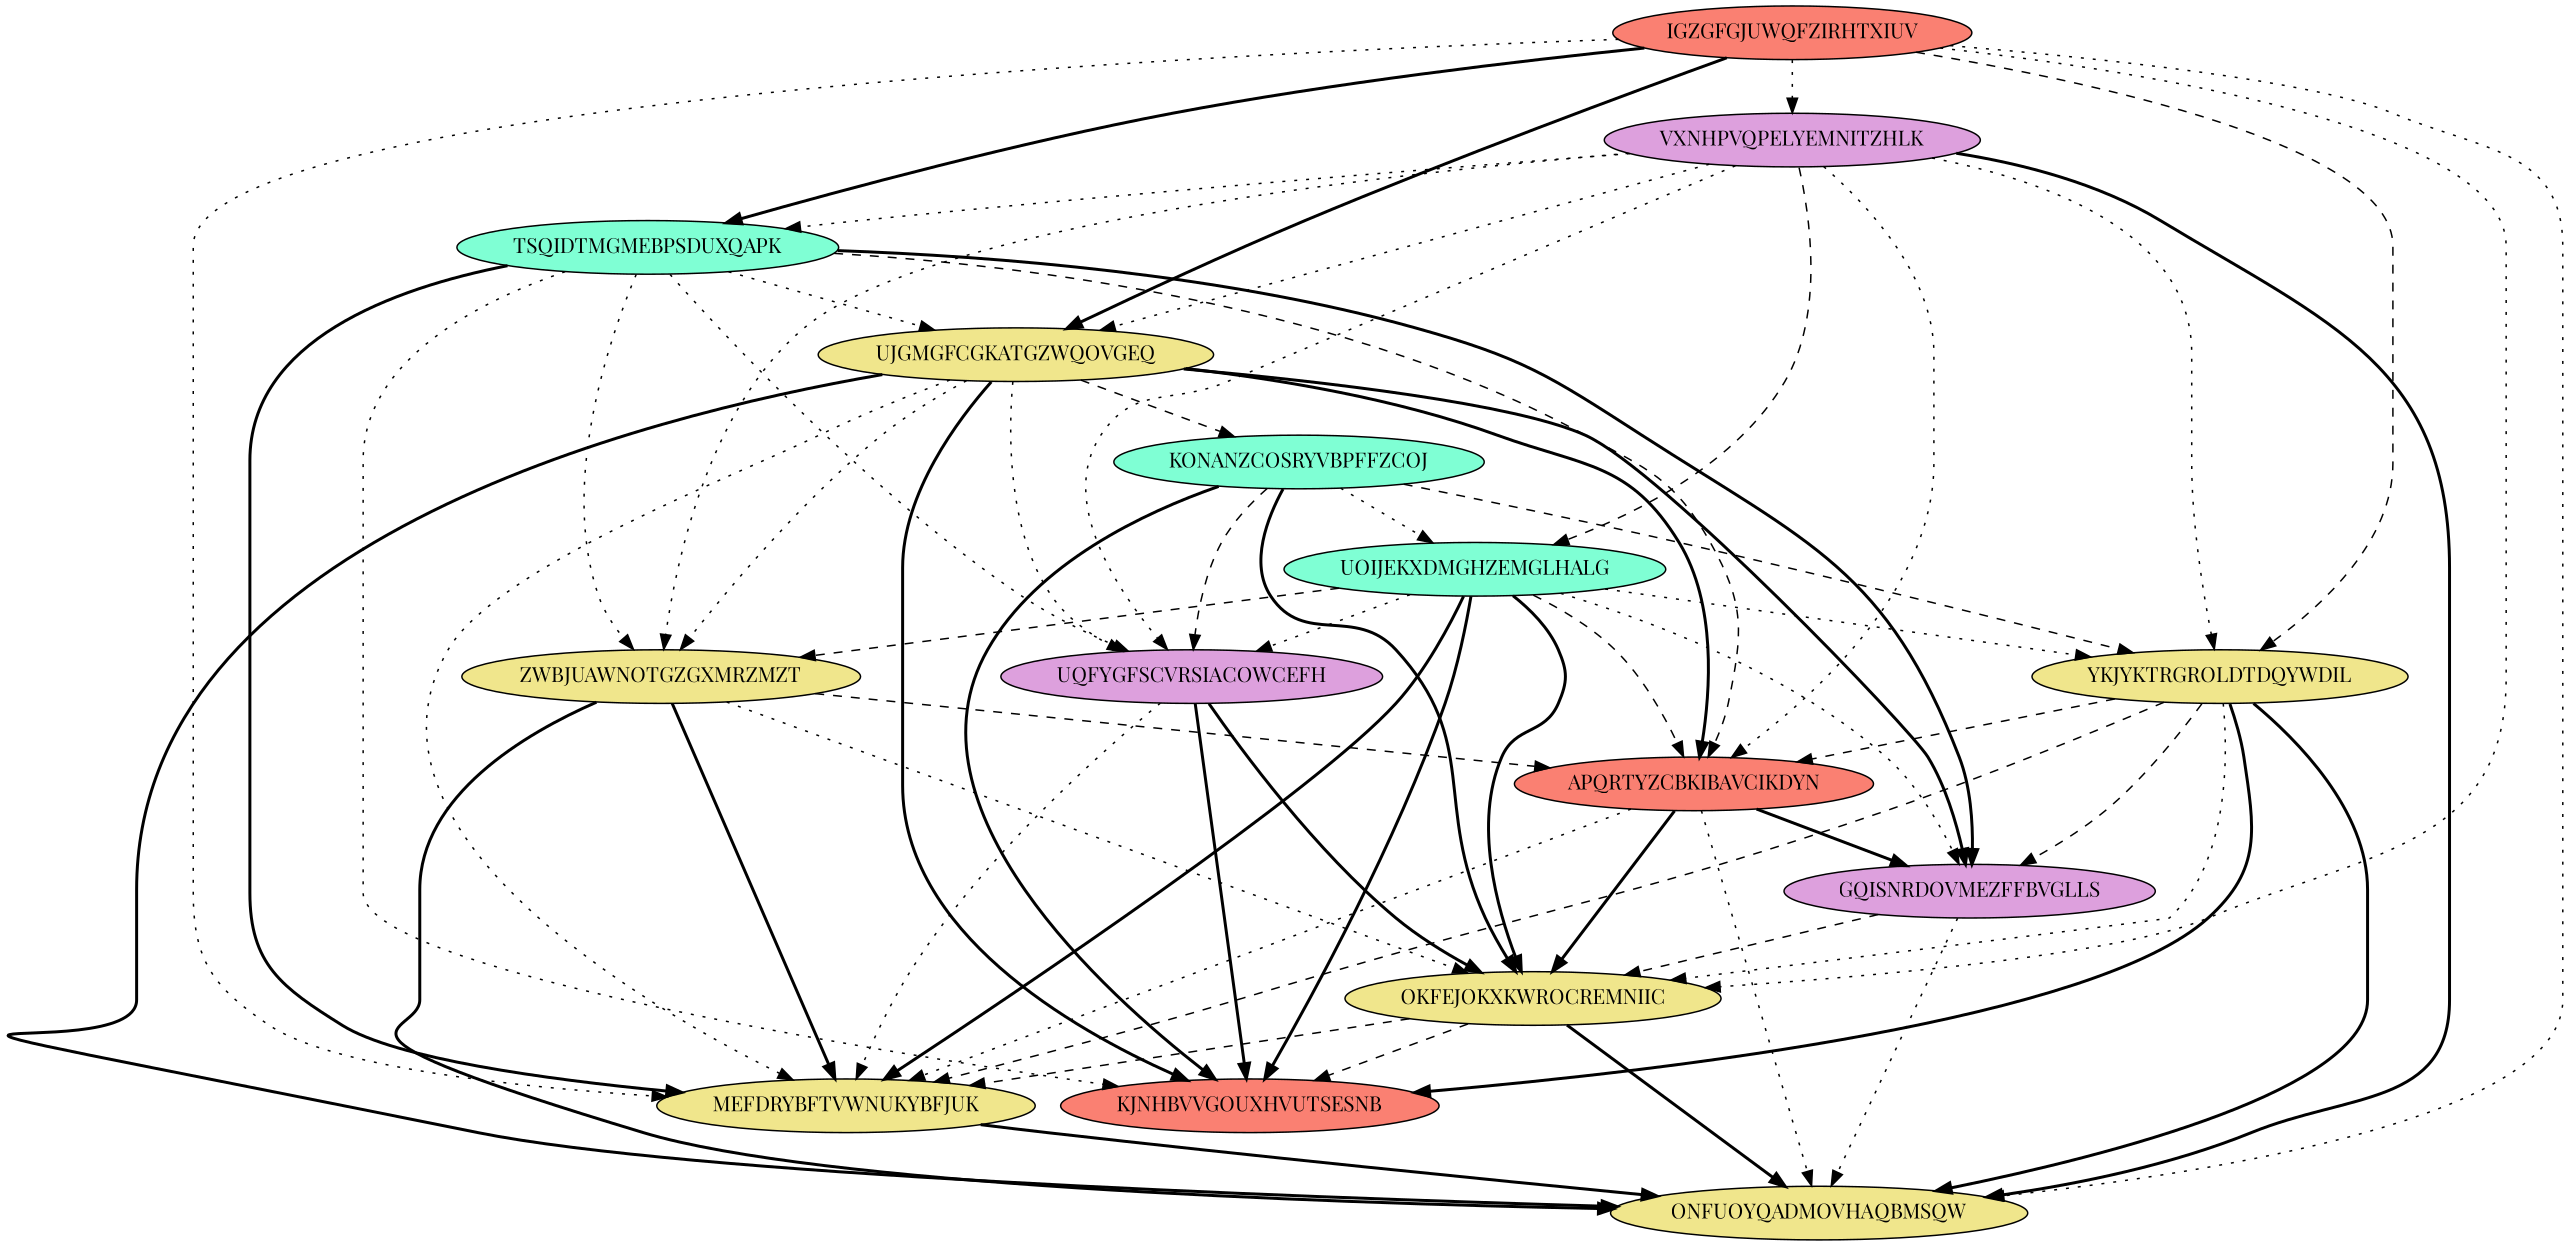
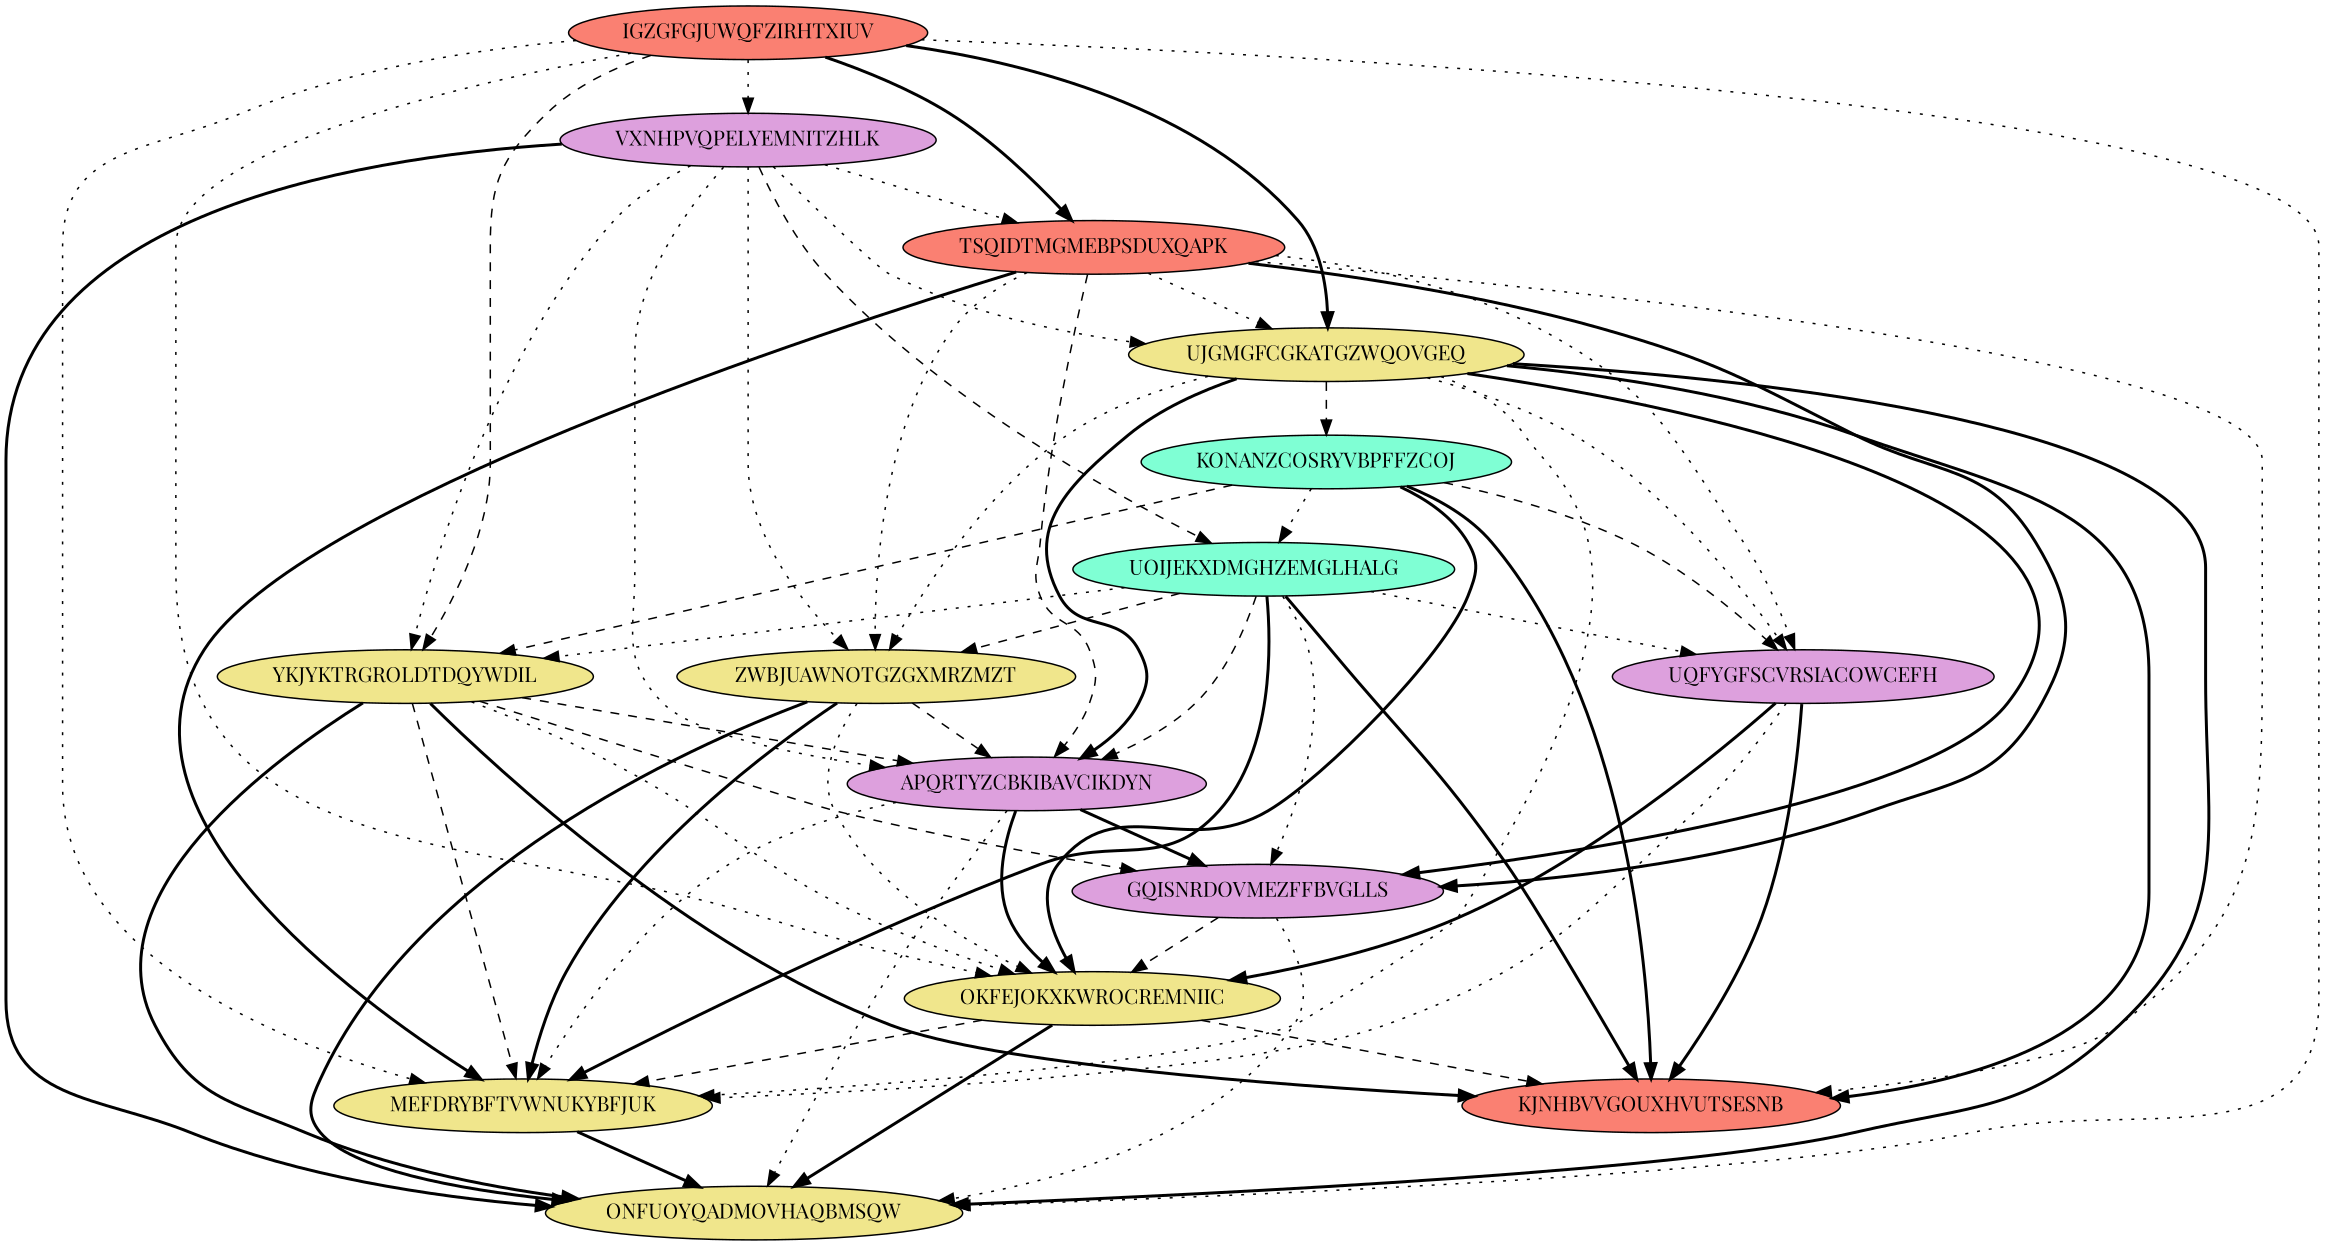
node "TSQIDTMGMEBPSDUXQAPK": fillcolor aquamarine -> salmon
edge "VXNHPVQPELYEMNITZHLK" -> "UQFYGFSCVRSIACOWCEFH": removed
edge "UOIJEKXDMGHZEMGLHALG" -> "OKFEJOKXKWROCREMNIIC": removed
node "APQRTYZCBKIBAVCIKDYN": fillcolor salmon -> plum
